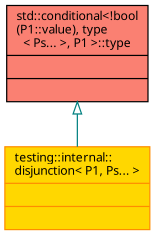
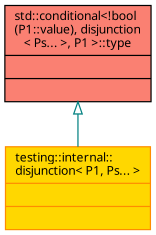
node "std::conditional<!bool": text "(P1::value), type" -> "(P1::value), disjunction"
